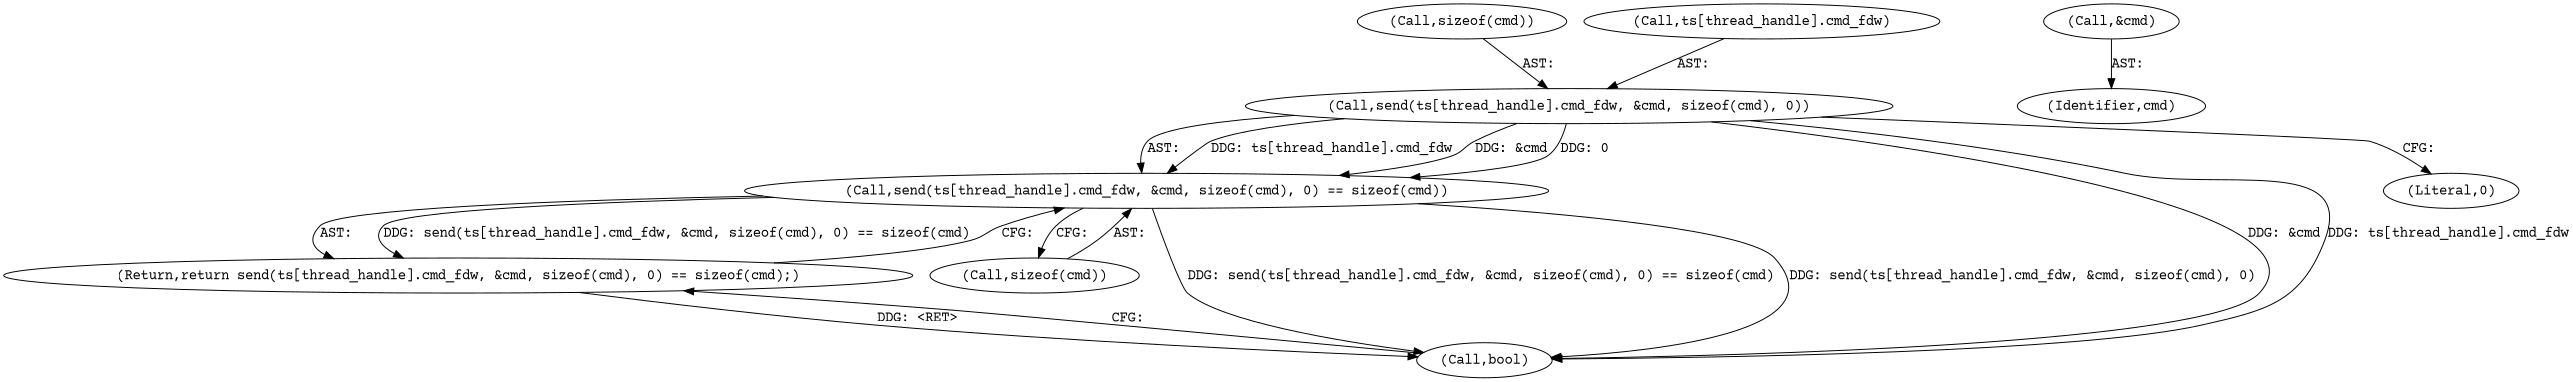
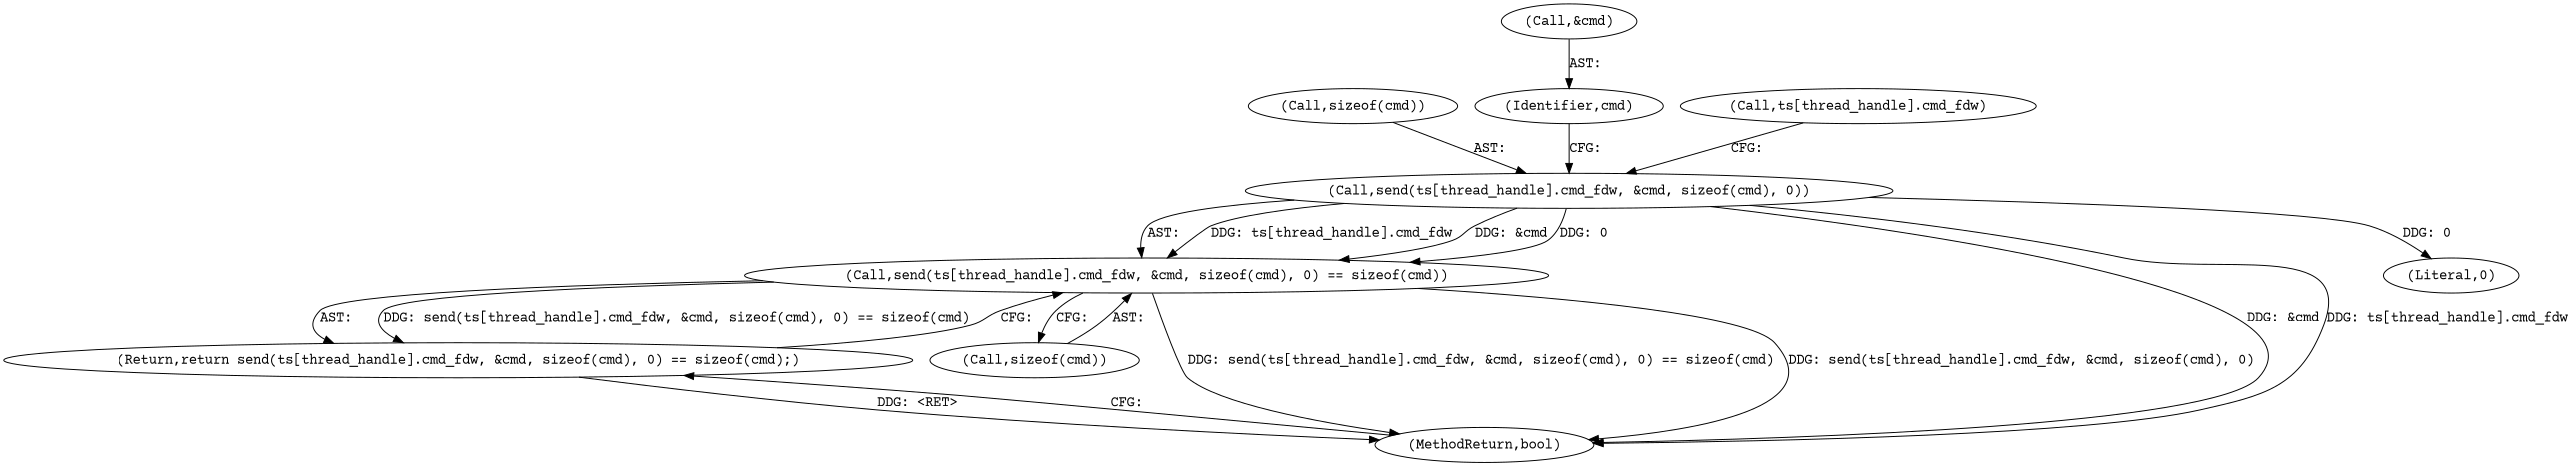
edge "(Call,ts[thread_handle].cmd_fdw)" -> "(Call,send(ts[thread_handle].cmd_fdw, &cmd, sizeof(cmd), 0))": label "AST: " -> "CFG: "
edge "(Identifier,cmd)" -> "(Call,send(ts[thread_handle].cmd_fdw, &cmd, sizeof(cmd), 0))": added, label "CFG:"
edge "(Call,send(ts[thread_handle].cmd_fdw, &cmd, sizeof(cmd), 0))" -> "(Literal,0)": label "CFG: " -> "DDG: 0"
node "(Call,bool)": label "(Call,bool)" -> "(MethodReturn,bool)"
